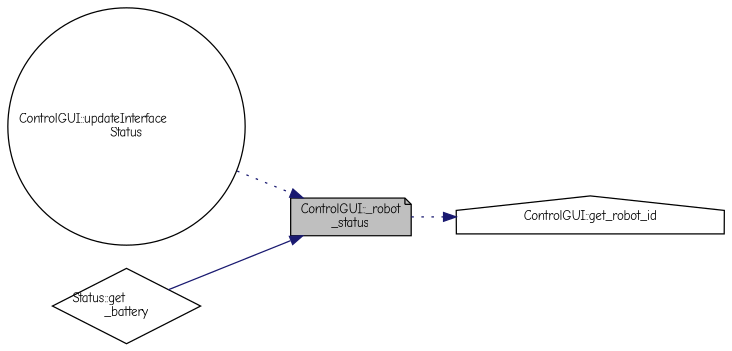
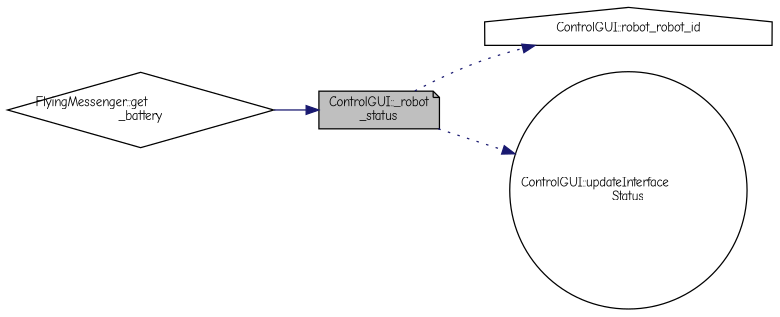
edge "ControlGUI::updateInterface Status" -> "ControlGUI::_robot _status": reversed
node "ControlGUI::get_robot_id": label "ControlGUI::get_robot_id" -> "ControlGUI::robot_robot_id"
node "Status::get _battery": label "Status::get _battery" -> "FlyingMessenger::get _battery"
